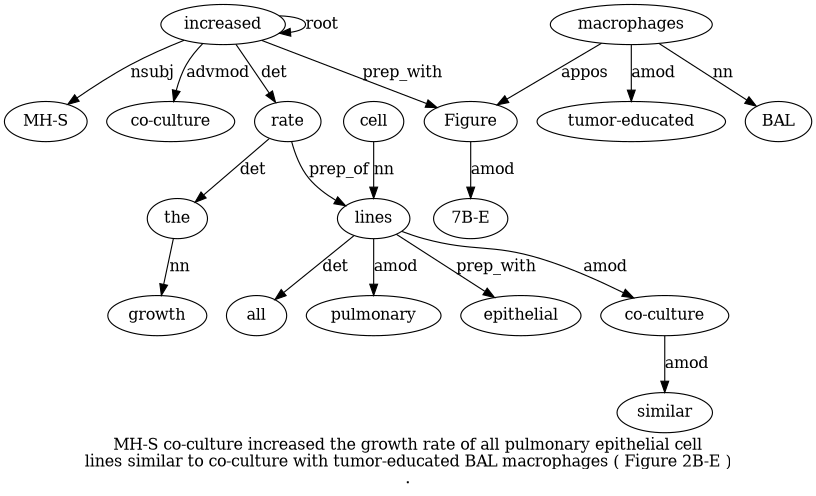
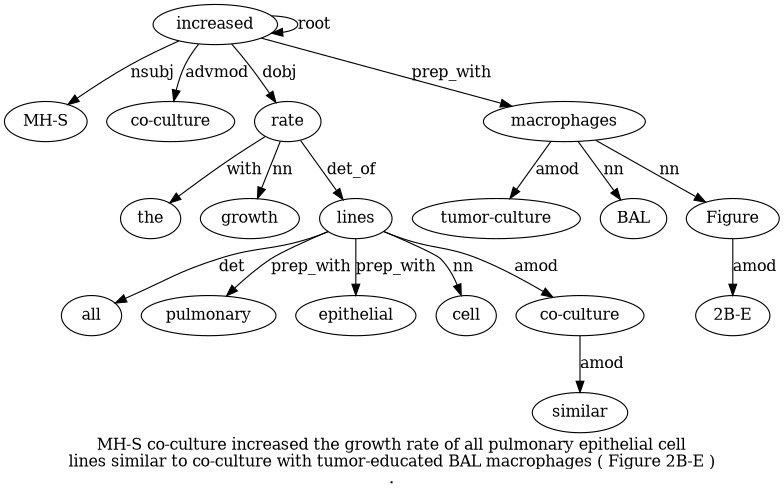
edge "increased" -> "Figure": now "increased" -> "macrophages"
edge "increased" -> "rate": label "det" -> "dobj"
edge "macrophages" -> "Figure": label "appos" -> "nn"
node "tumor-educated": label "tumor-educated" -> "tumor-culture"
edge "cell" -> "lines": reversed
edge "rate" -> "the": label "det" -> "with"
edge "rate" -> "lines": label "prep_of" -> "det_of"
node "7B-E": label "7B-E" -> "2B-E"
edge "the" -> "growth": now "rate" -> "growth"
edge "lines" -> "pulmonary": label "amod" -> "prep_with"
